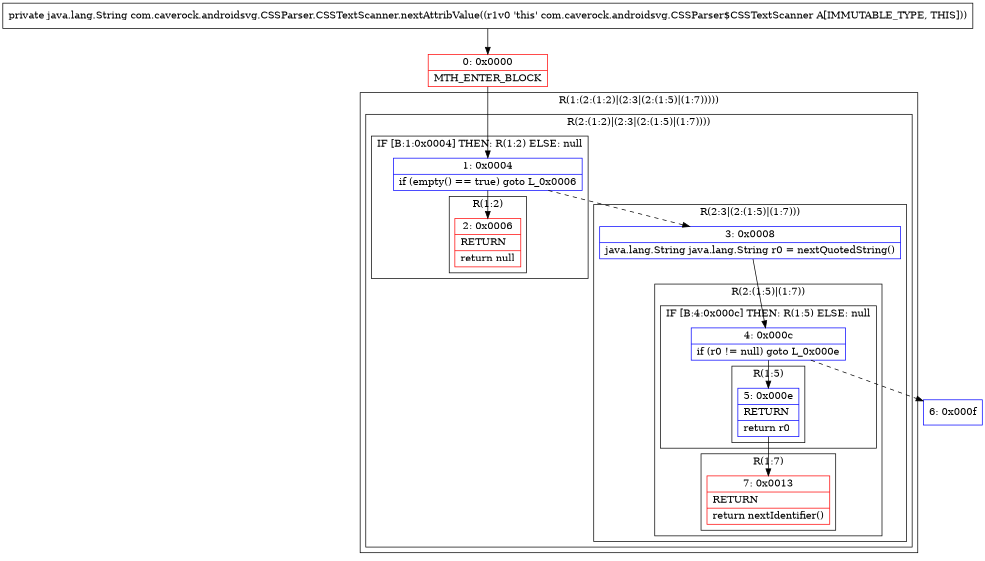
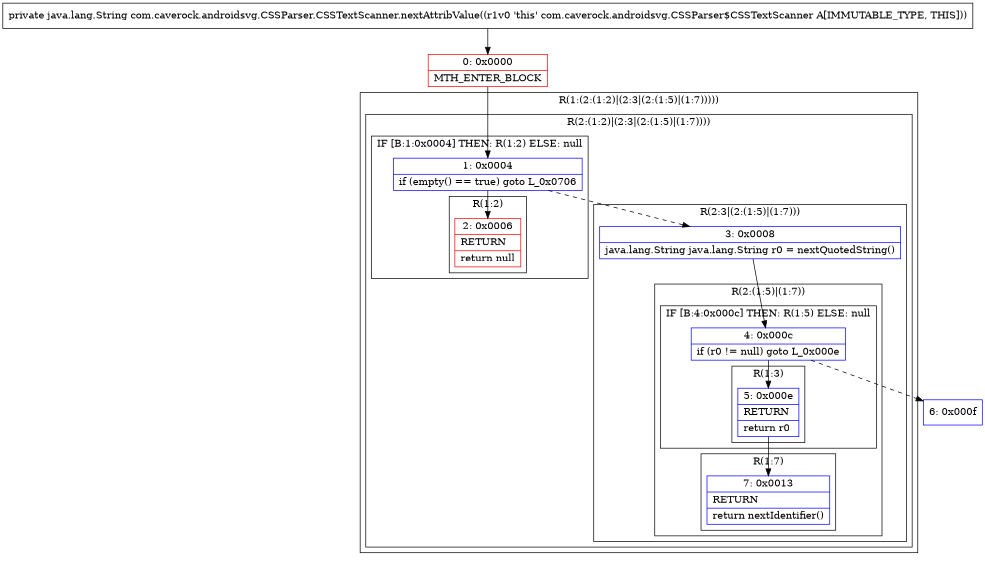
node "1: 0x0004": text "if (empty() == true) goto L_0x0006" -> "if (empty() == true) goto L_0x0706"
cluster "R(1:5)": label "R(1:5)" -> "R(1:3)"
node "7: 0x0013": color red -> blue
